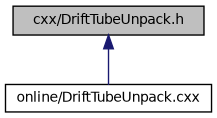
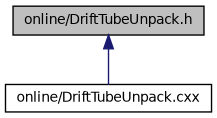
node "cxx/DriftTubeUnpack.h": label "cxx/DriftTubeUnpack.h" -> "online/DriftTubeUnpack.h"
